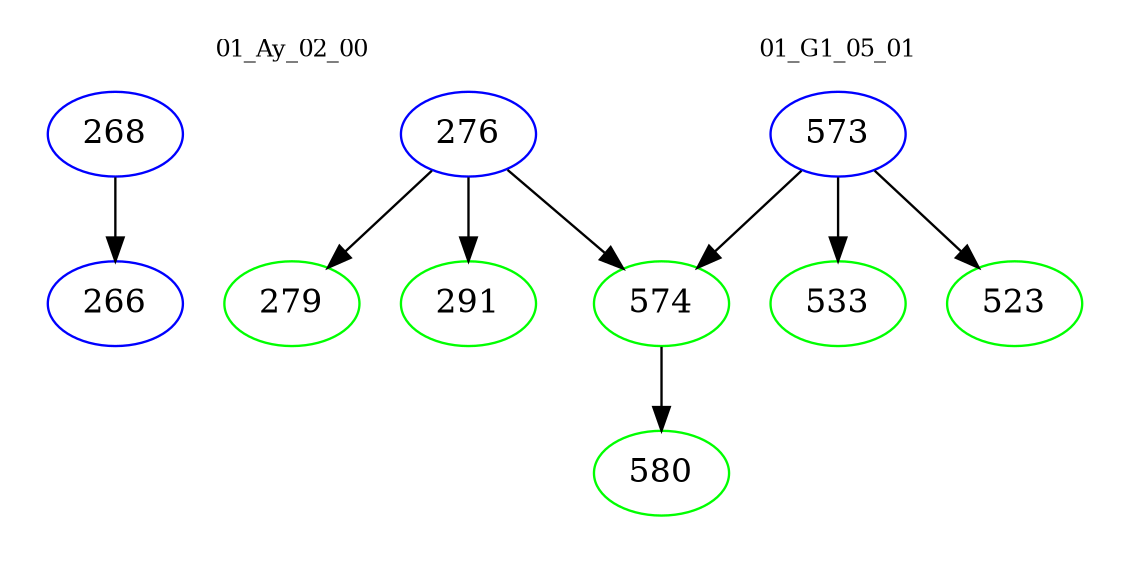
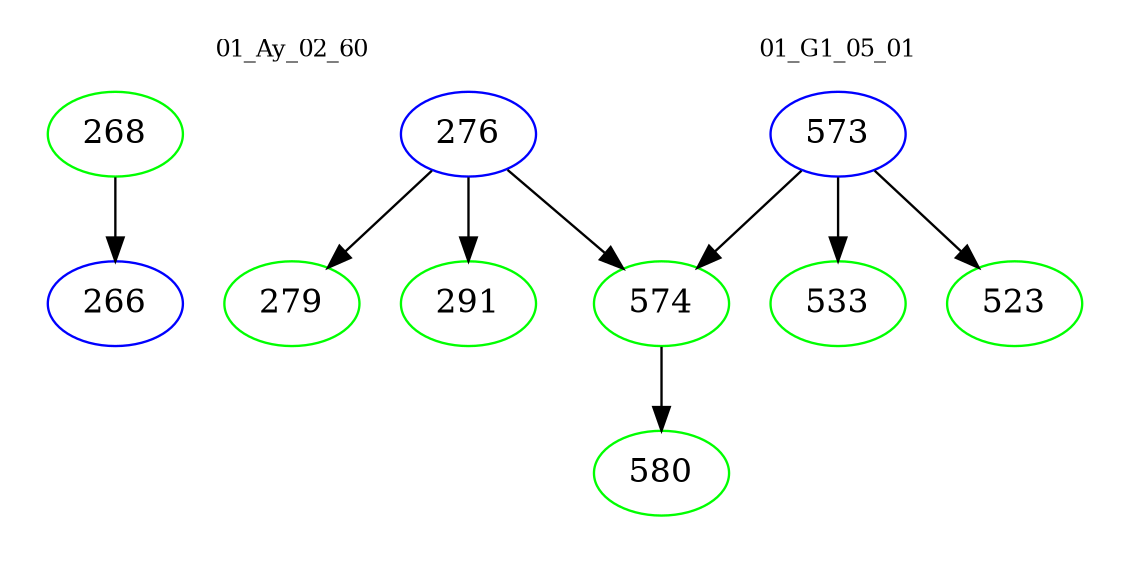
cluster "01_Ay_02_00": label "01_Ay_02_00" -> "01_Ay_02_60"
node "268": color blue -> green
